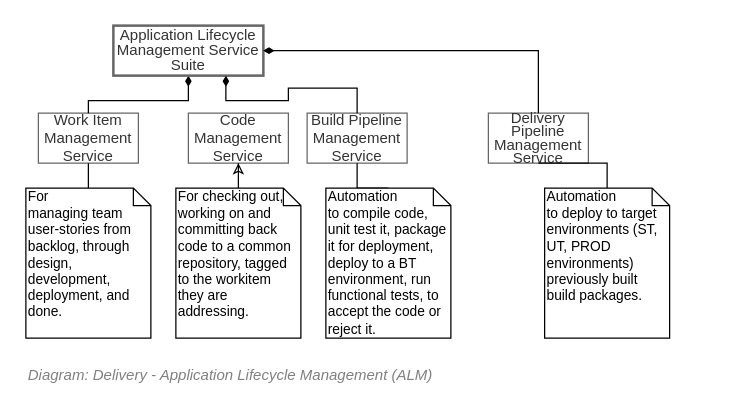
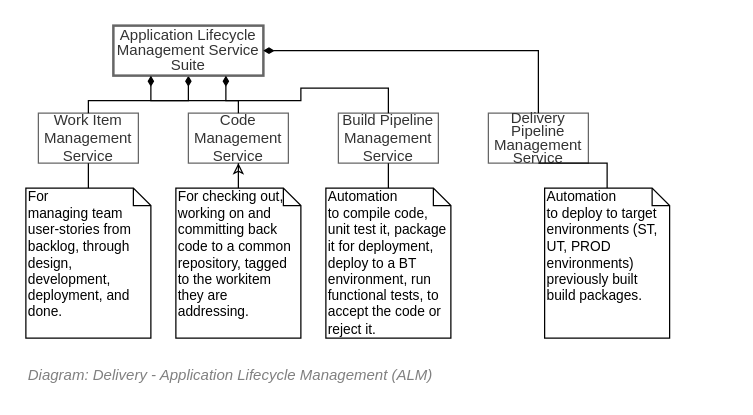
edge "Code Management Service" -> "Application Lifecycle Management Service Suite": added
node "Build Pipeline Management Service": moved (357, 138) -> (388, 138)
